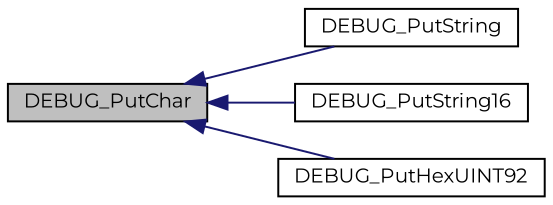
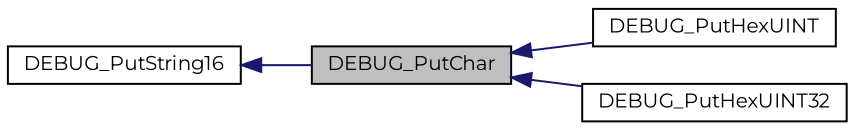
node "DEBUG_PutString": label "DEBUG_PutString" -> "DEBUG_PutHexUINT"
edge "DEBUG_PutString16" -> "DEBUG_PutChar": reversed
node "DEBUG_PutHexUINT92": label "DEBUG_PutHexUINT92" -> "DEBUG_PutHexUINT32"
